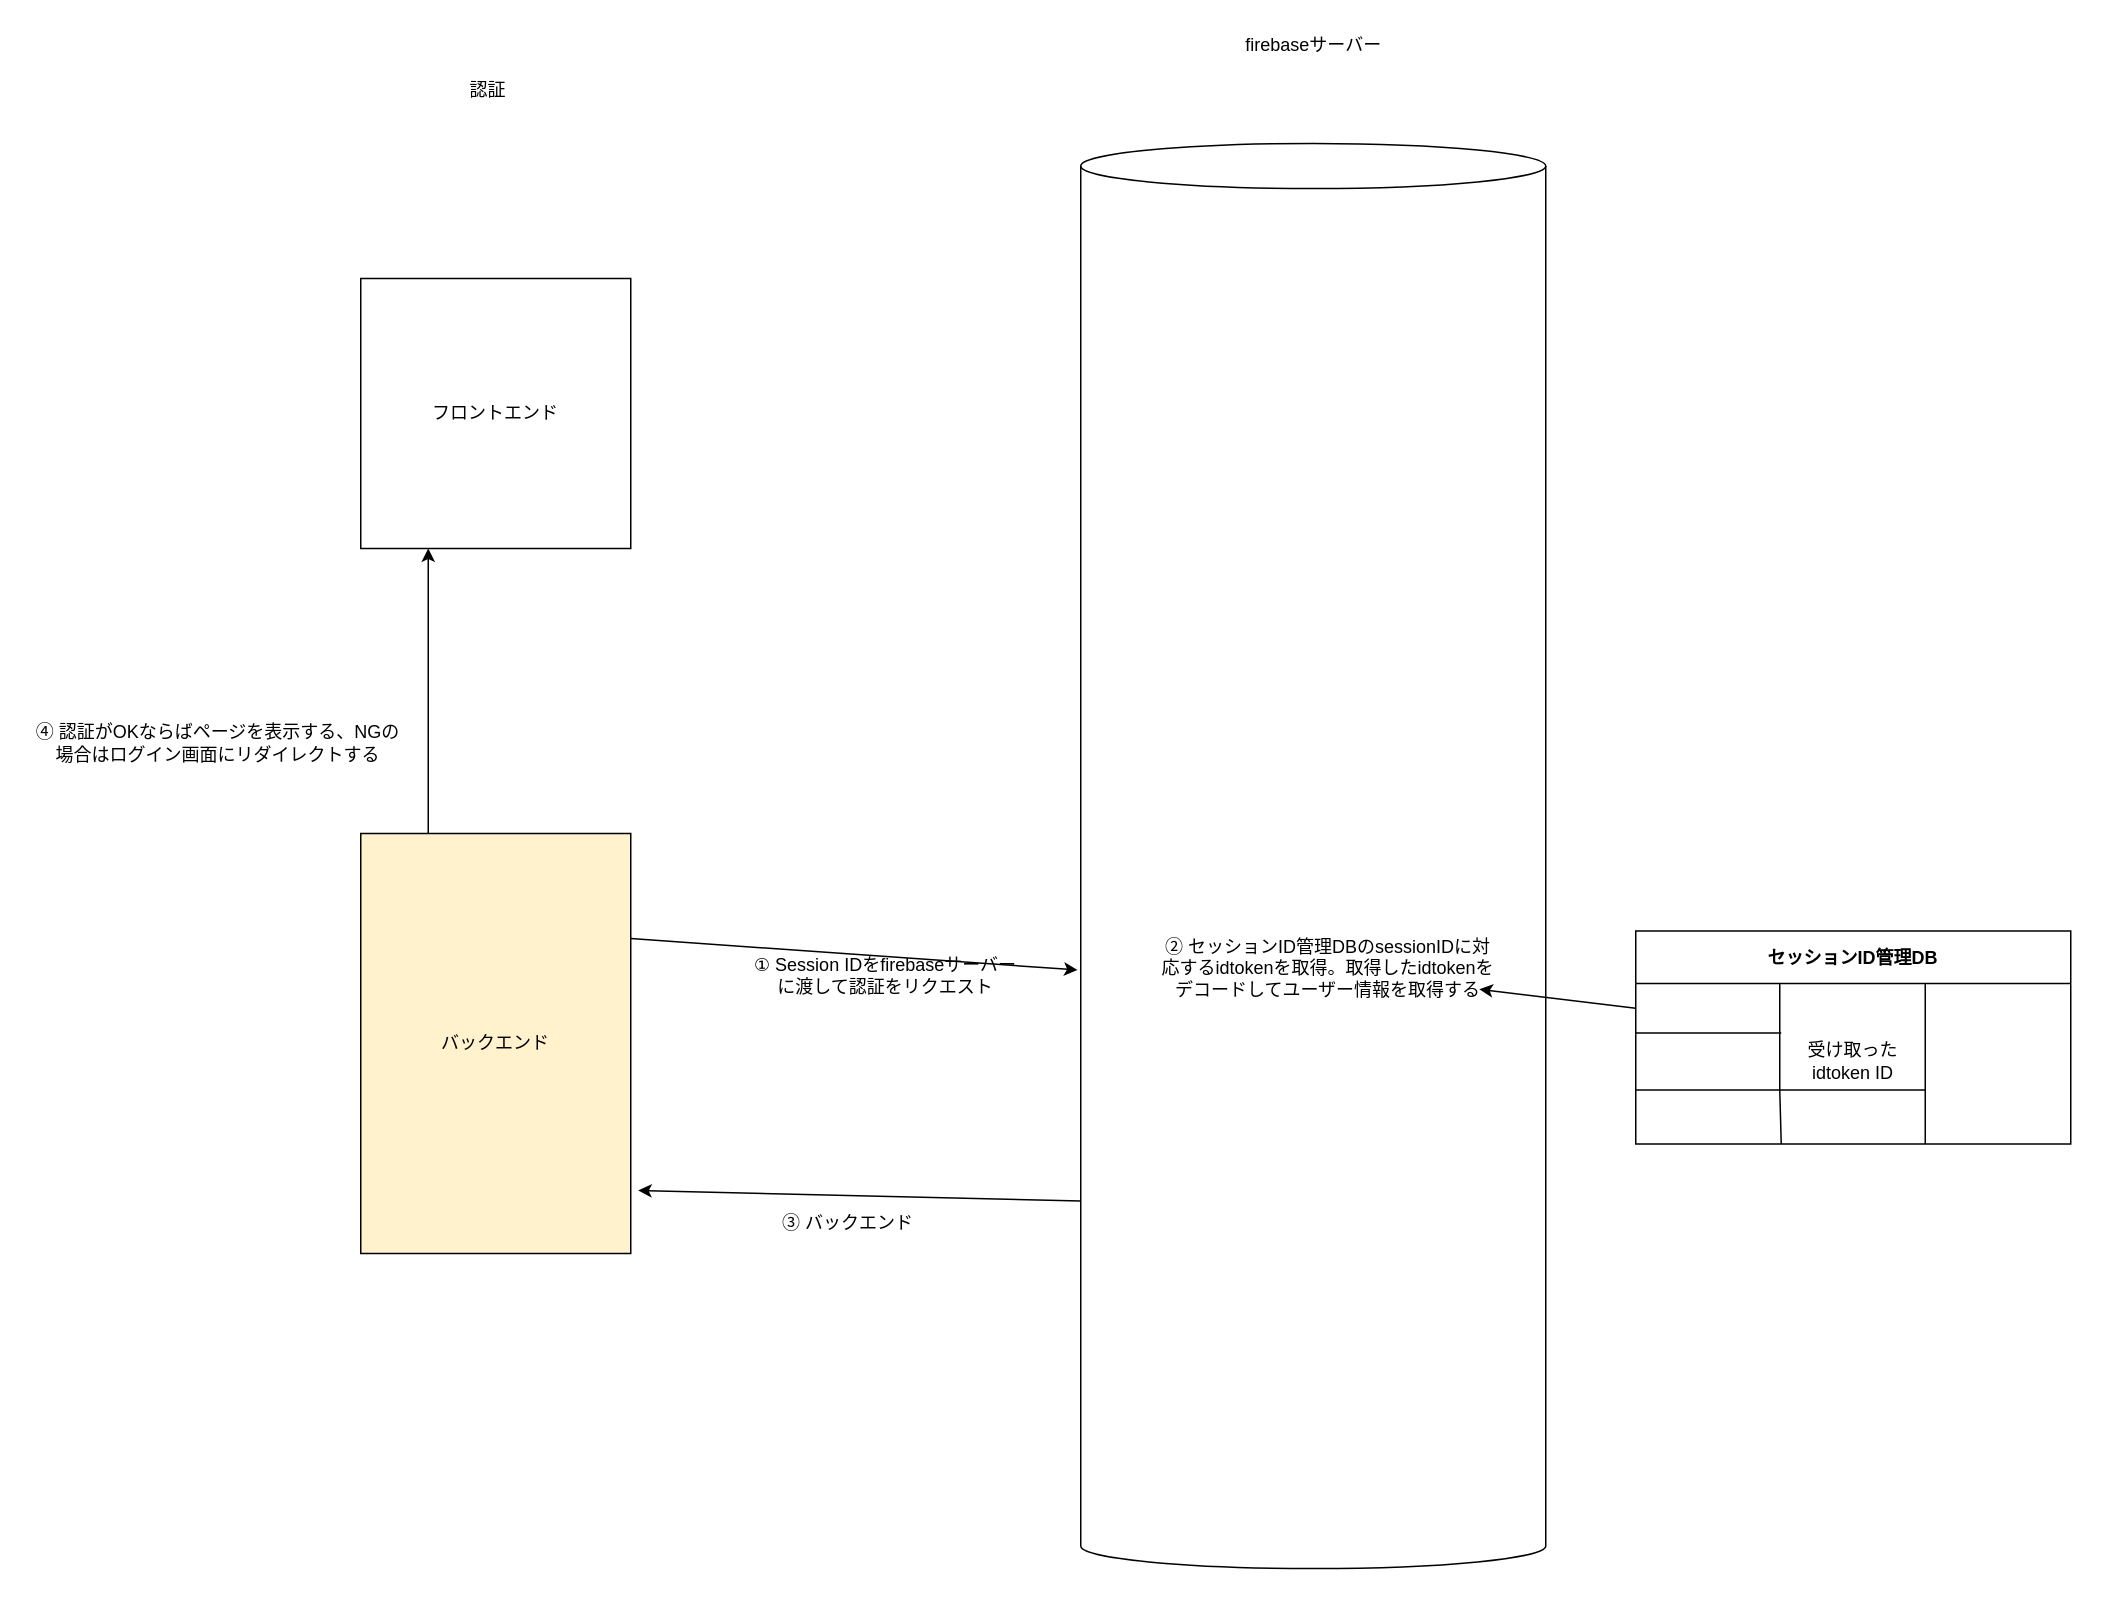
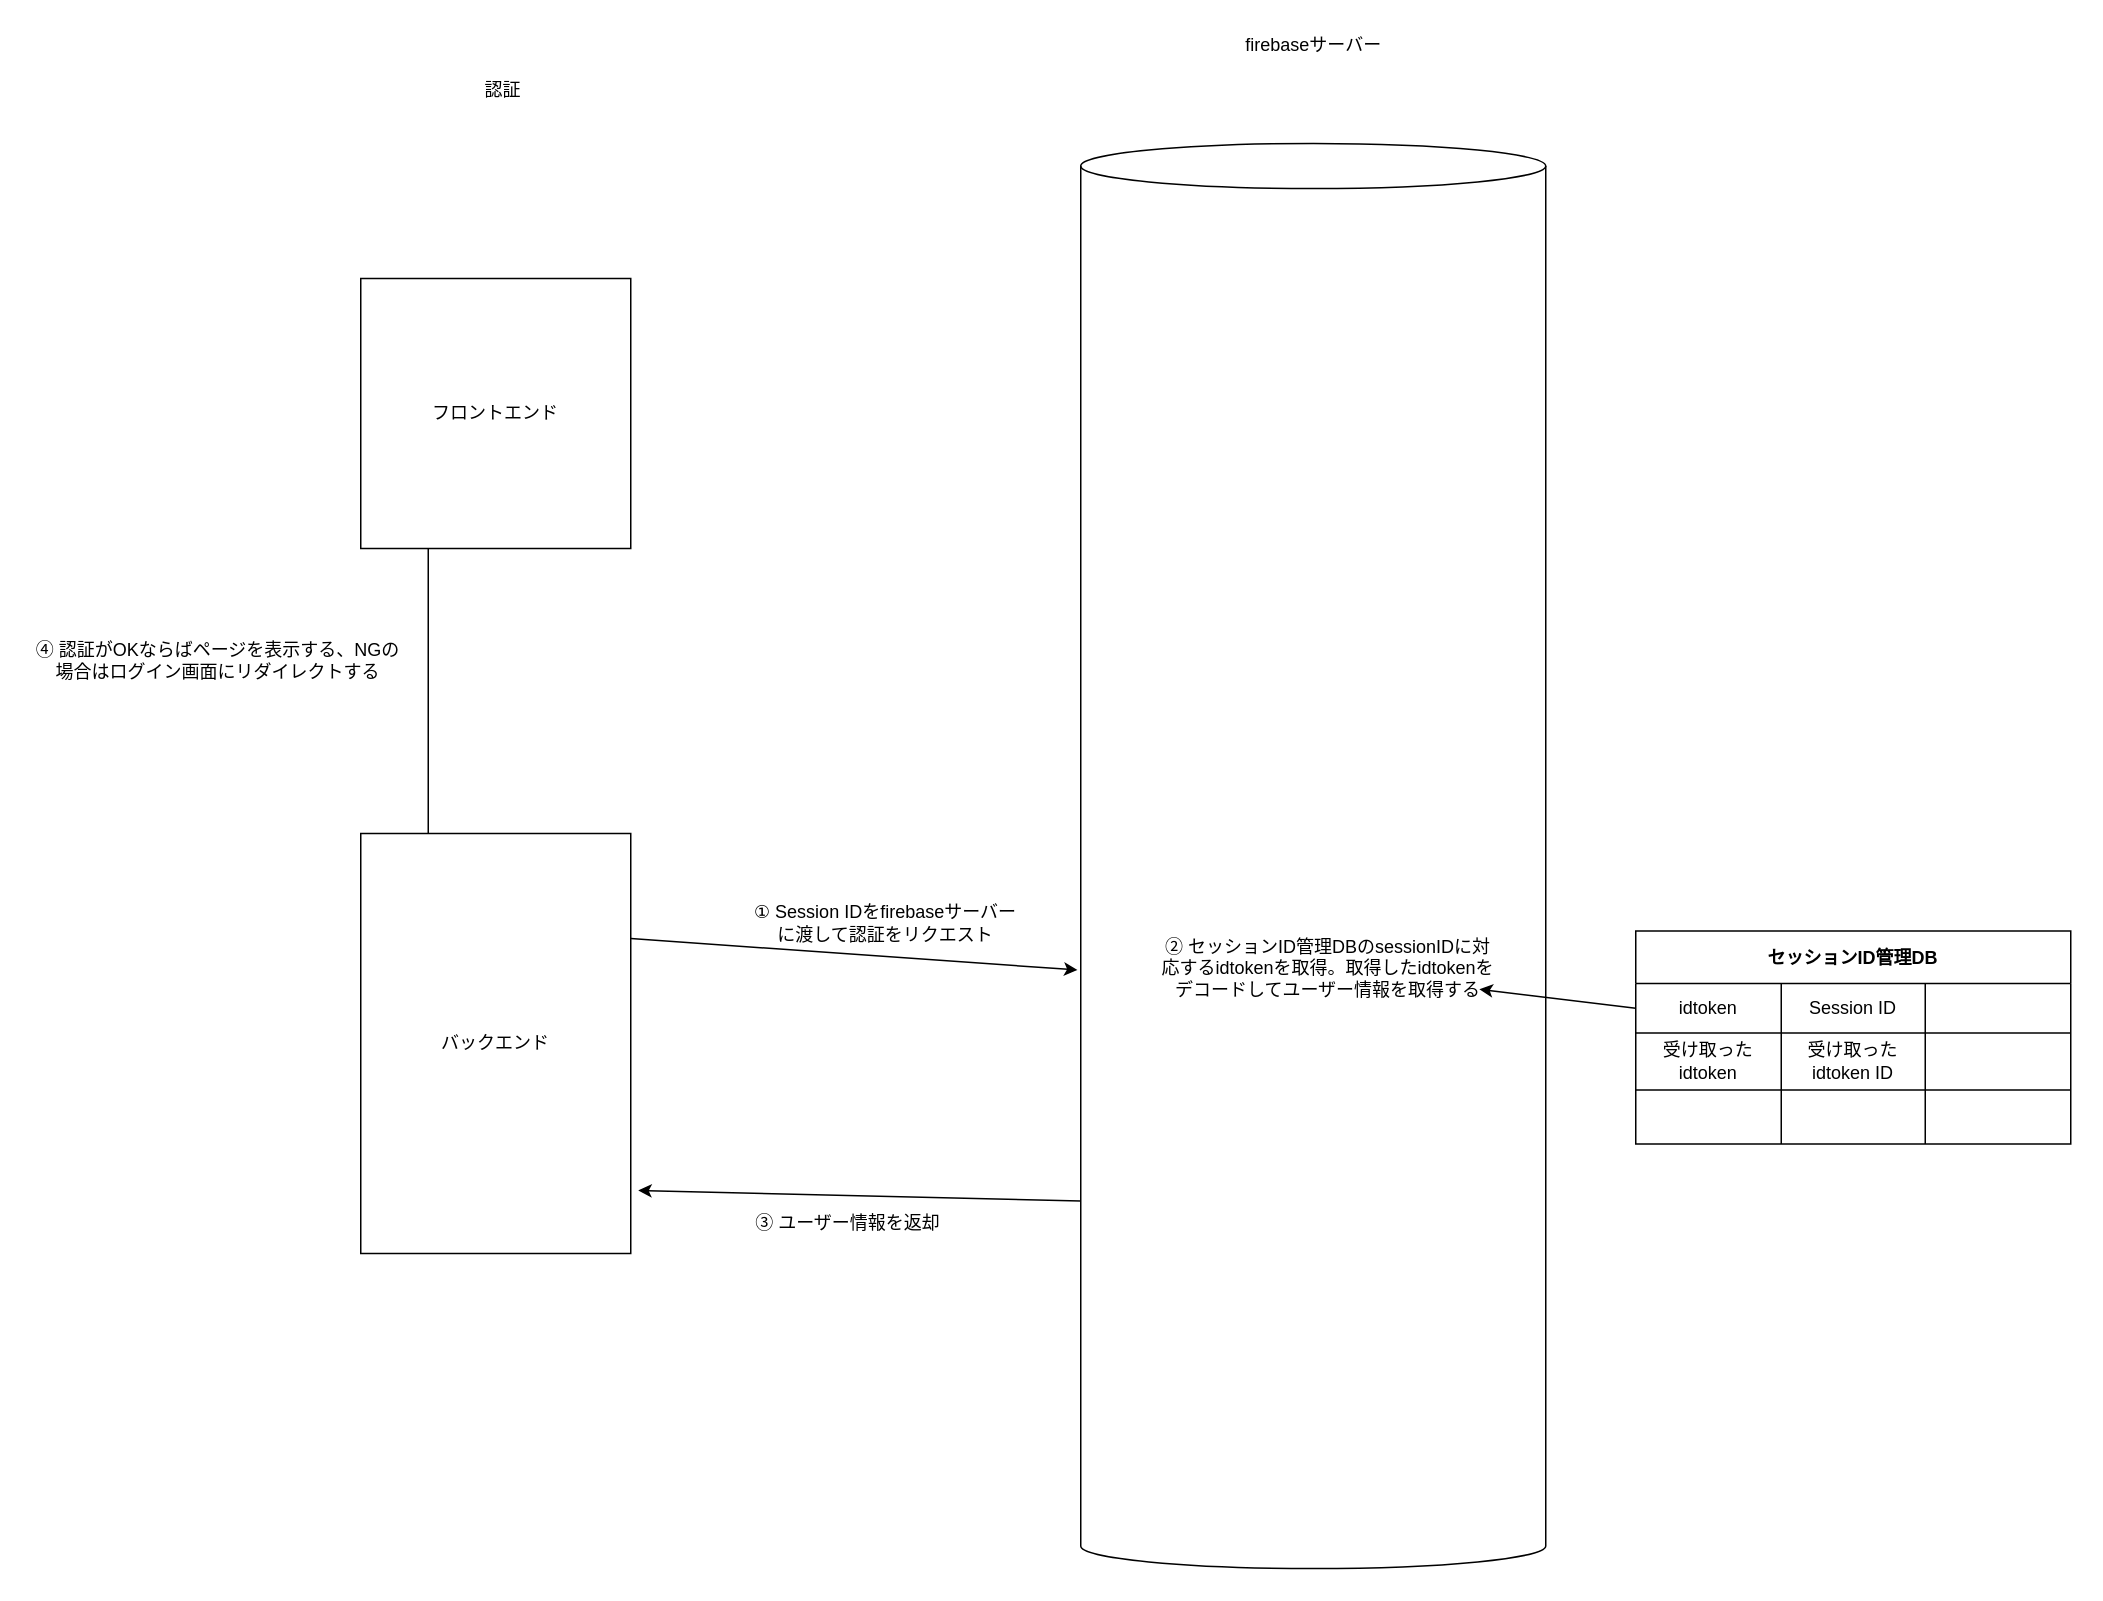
node "認証": moved (488, 91) -> (503, 91)
edge "バックエンド" -> "フロントエンド": arrowhead classic -> none
node "④ 認証がOKならばページを表示する、NGの場合はログイン画面にリダイレクトする": moved (218, 743) -> (218, 661)
node "① Session IDをfirebaseサーバーに渡して認証をリクエスト": moved (886, 976) -> (886, 923)
node "idtoken": added
node "Session ID": added
node "バックエンド": fillcolor #fff2cc -> #ffffff
node "受け取ったidtoken": added
node "③ バックエンド": label "③ バックエンド" -> "③ ユーザー情報を返却"
